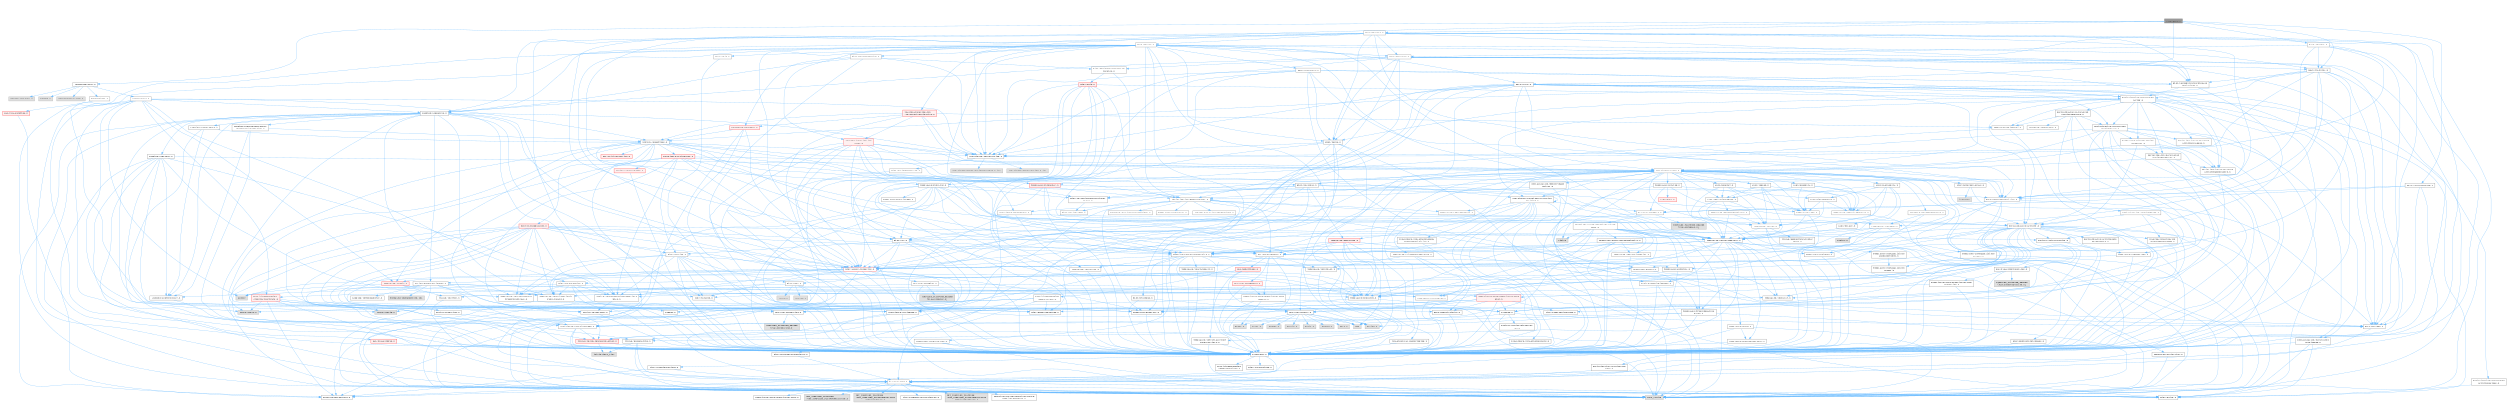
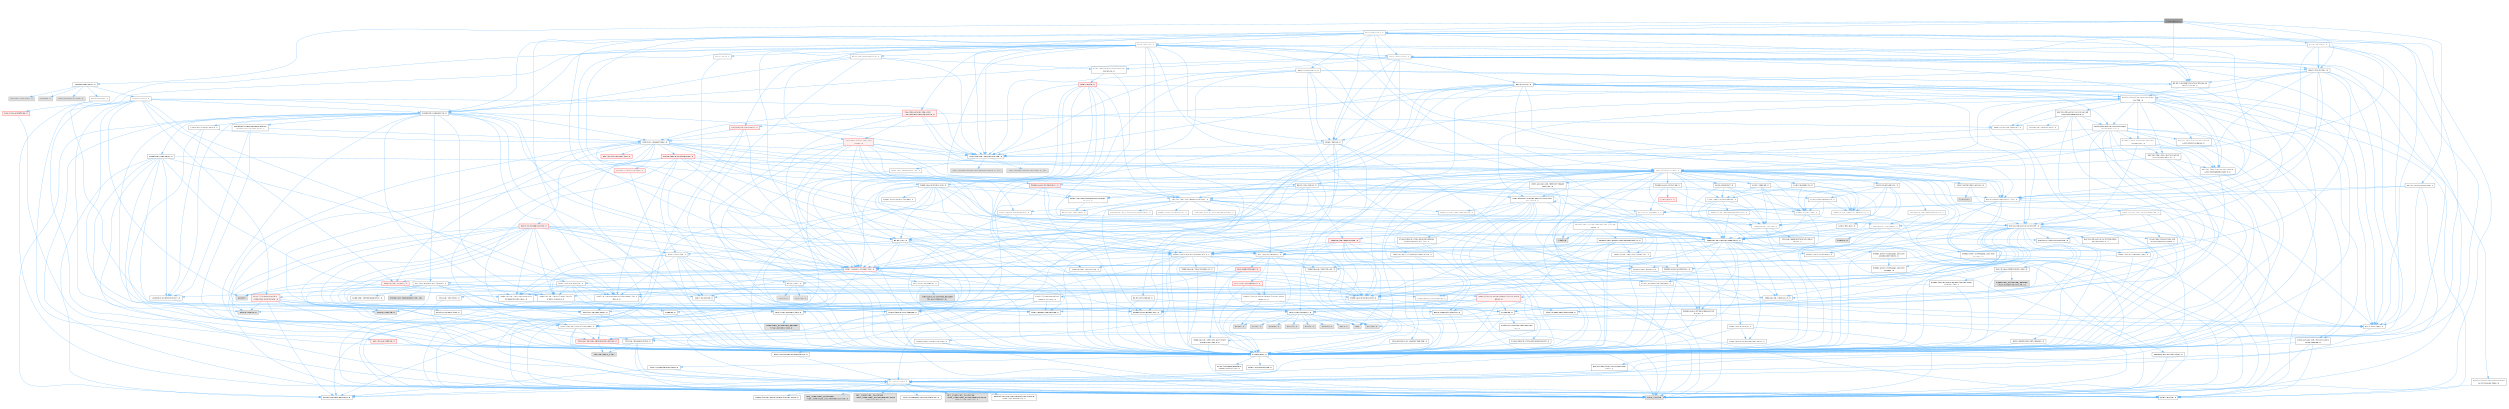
edge "Math/Vector.h" -> "Math/IntVector.h": now "Math/Vector4.h" -> "Math/IntVector.h"
node "COMPILED_PLATFORM_HEADER (PlatformMath.h)": removed
edge "Templates/Atomic.h" -> "Traits/IntType.h": removed
